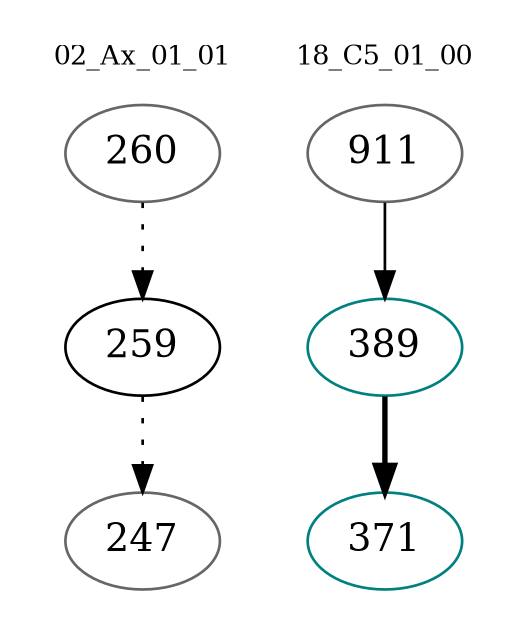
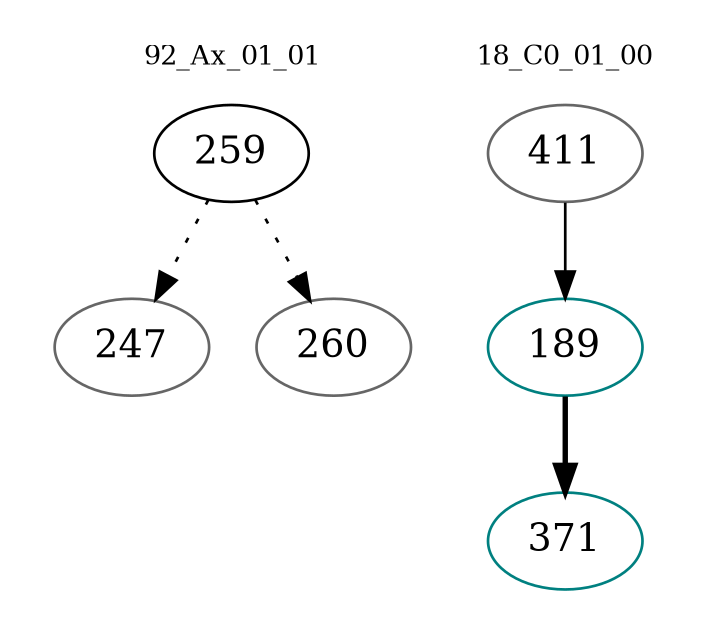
cluster "02_Ax_01_01": label "02_Ax_01_01" -> "92_Ax_01_01"
cluster "18_C5_01_00": label "18_C5_01_00" -> "18_C0_01_00"
node "911": label "911" -> "411"
edge "260" -> "259": reversed
node "389": label "389" -> "189"
